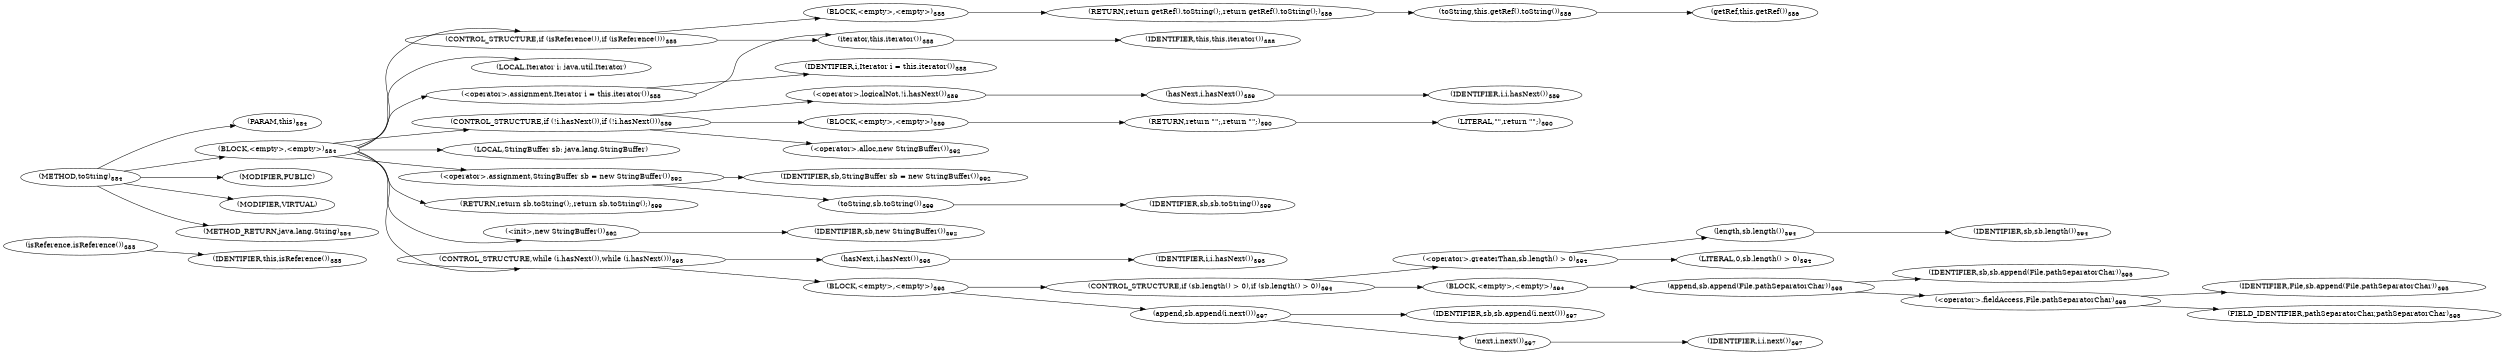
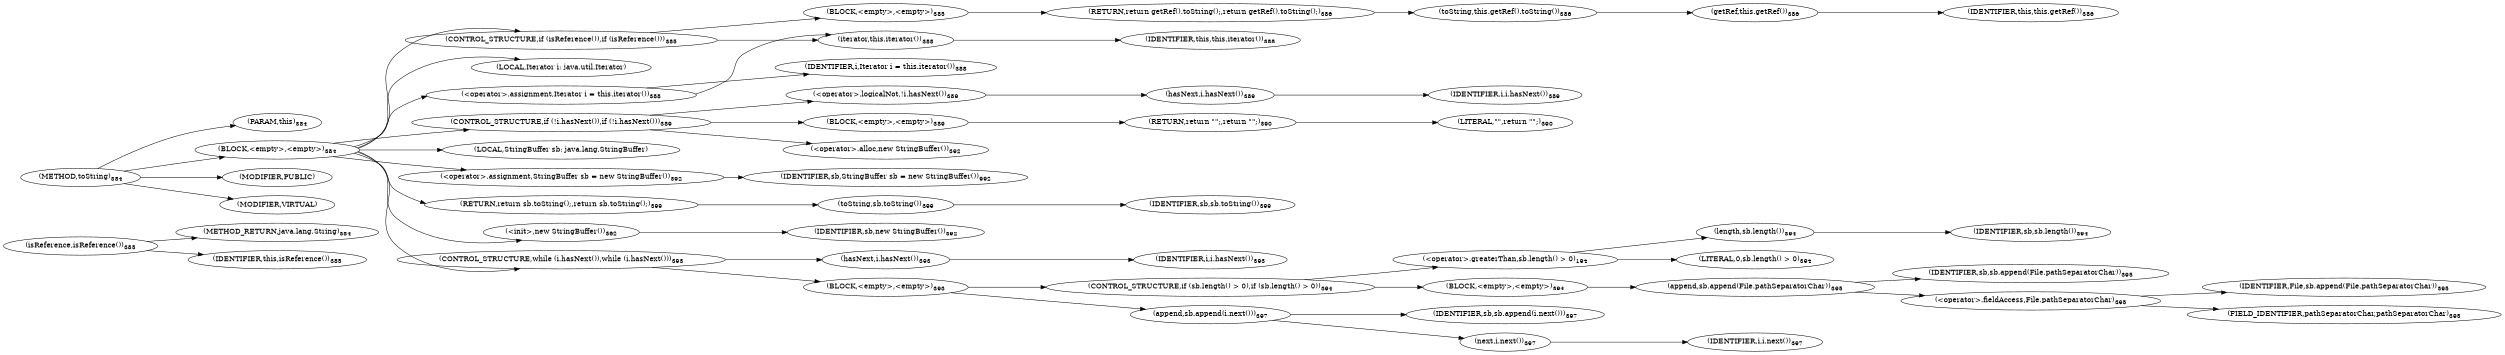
node "(IDENTIFIER,this,this.getRef())": added
edge "(<operator>.assignment,StringBuffer sb = new StringBuffer())" -> "(toString,sb.toString())": now "(RETURN,return sb.toString();,return sb.toString();)" -> "(toString,sb.toString())"
edge "(METHOD,toString)" -> "(METHOD_RETURN,java.lang.String)": now "(isReference,isReference())" -> "(METHOD_RETURN,java.lang.String)"
node "(<operator>.greaterThan,sb.length() > 0)": text "394" -> "194"
